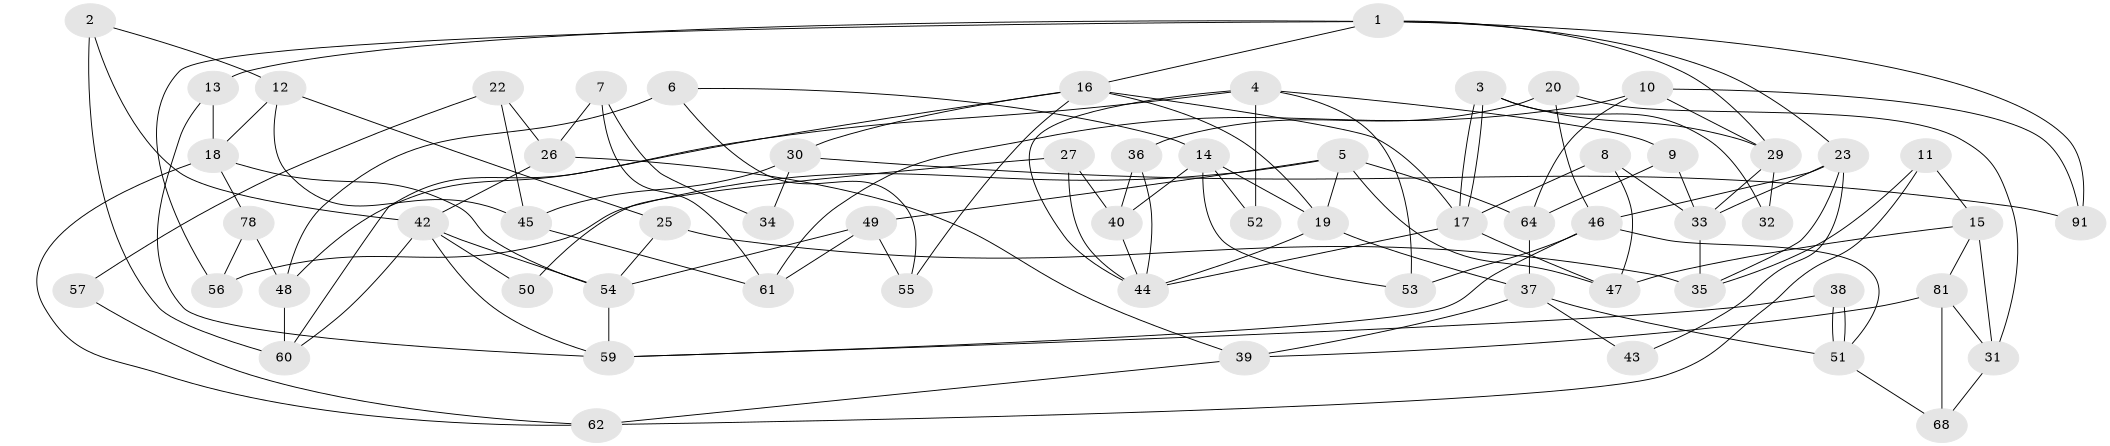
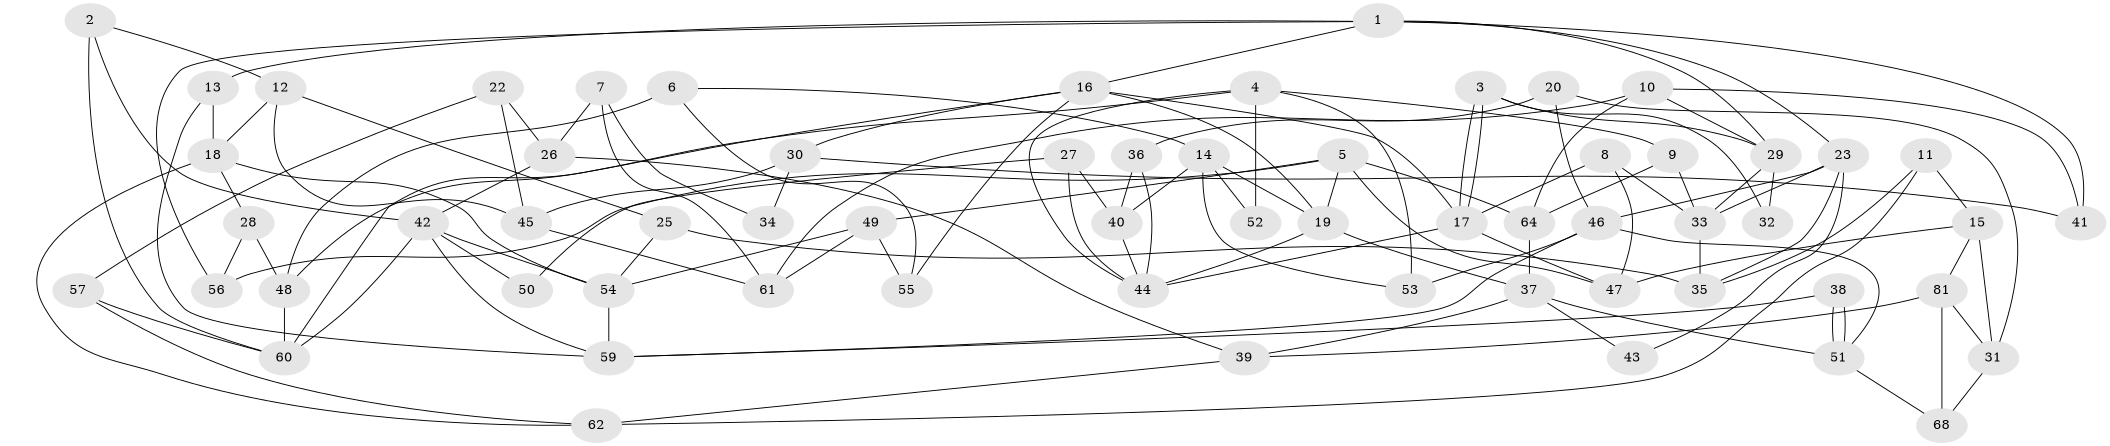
node "78": label "78" -> "28"
node "91": label "91" -> "41"
edge "57" -- "60": added
